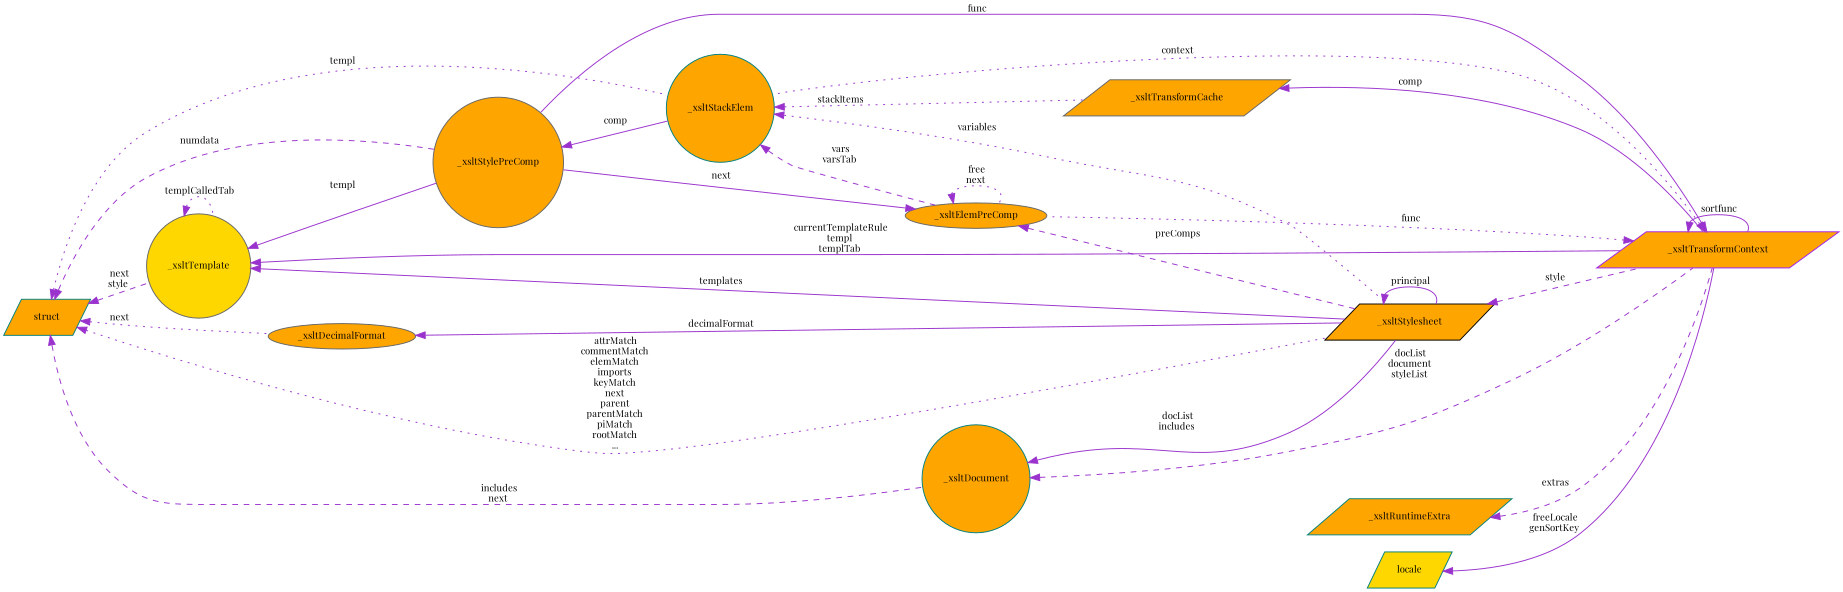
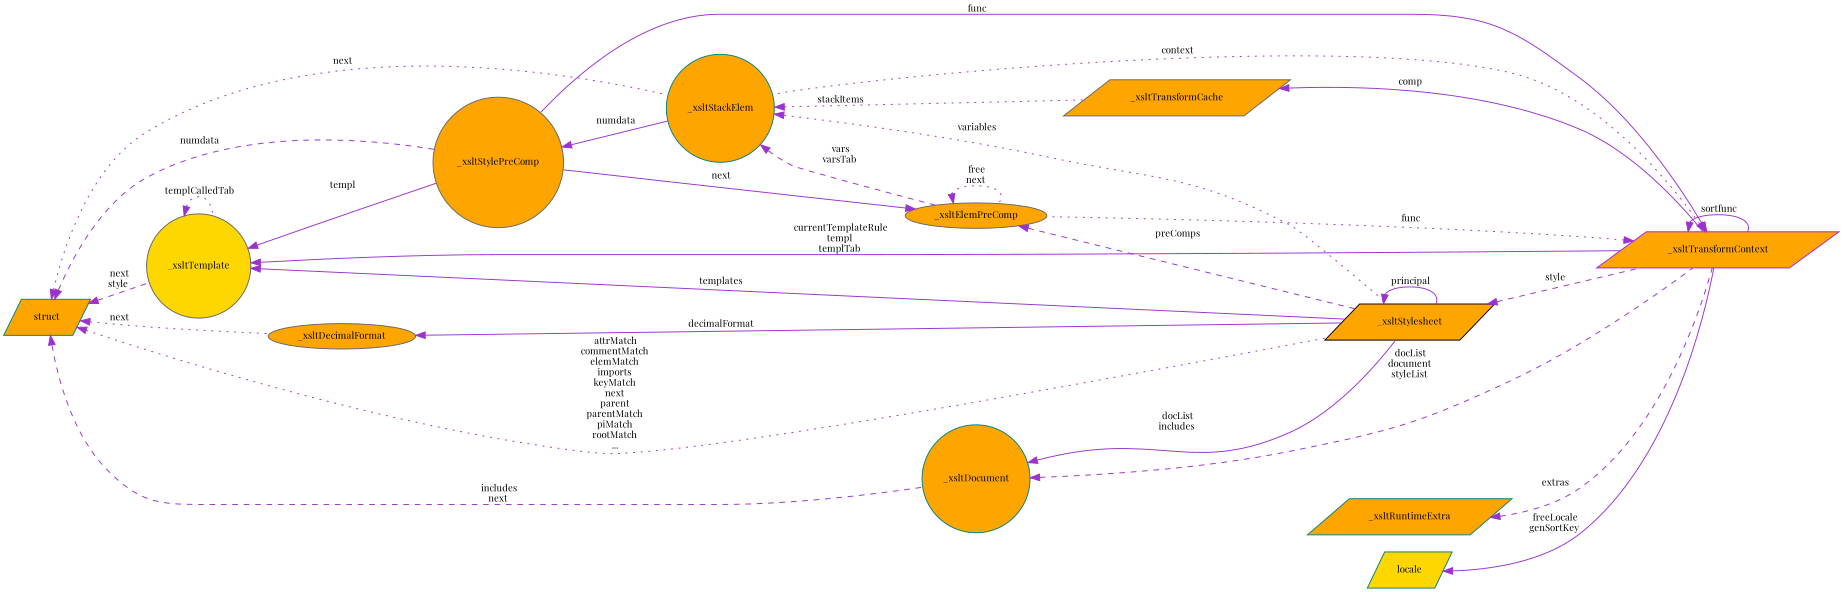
edge "_xsltStackElem" -> "struct": label " templ" -> " next"
edge "_xsltStackElem" -> "_xsltStylePreComp": label " comp" -> " numdata"
